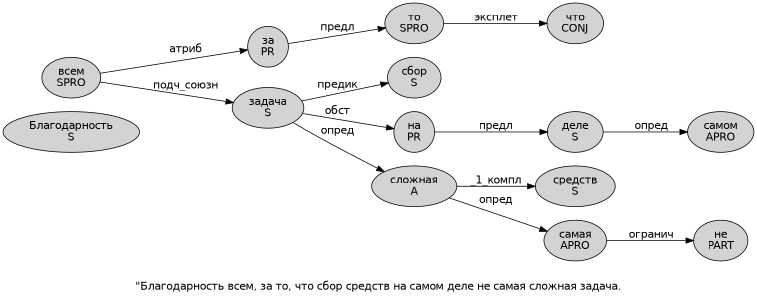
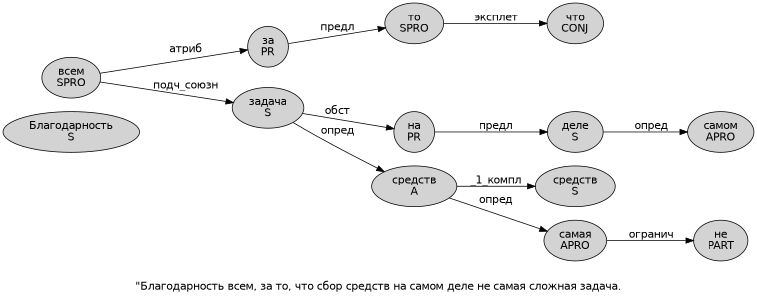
node "сбор S": removed
node "сложная A": label "сложная A" -> "средств A"
